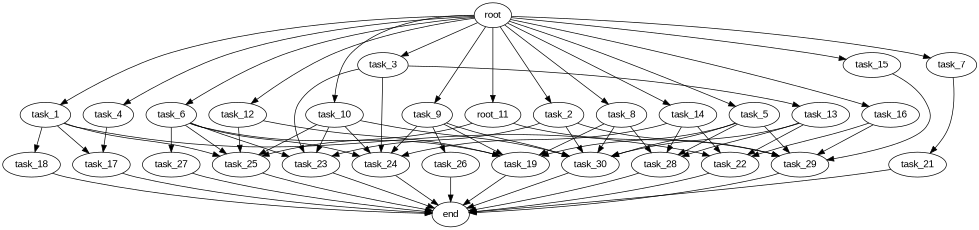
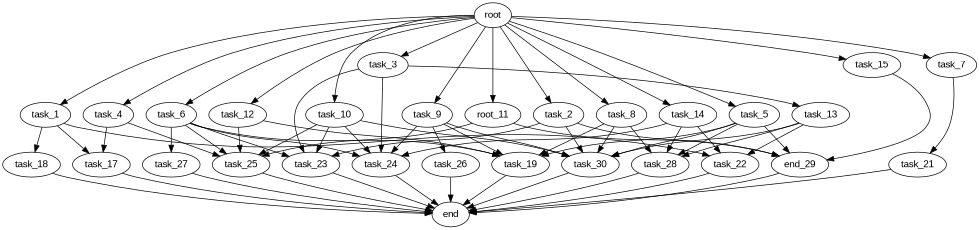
node "task_16": removed
edge "task_1" -> "task_25": now "task_4" -> "task_25"
node "task_29": label "task_29" -> "end_29"
